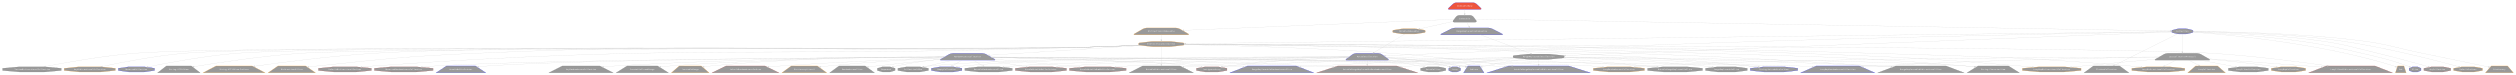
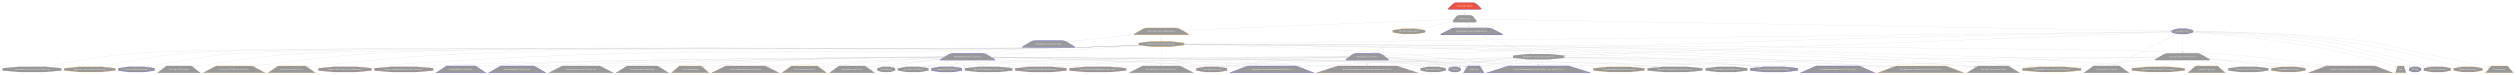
node "RandomAccessIndexable": added
node "UnsafeRawBufferPointer": added
node "RangeReplaceableBidirectionalSlice": color gray40 -> darkorange
